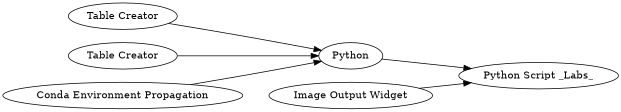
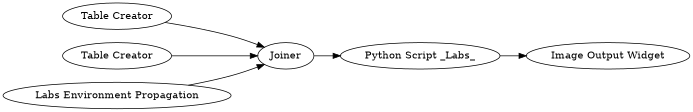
node "Python": label "Python" -> "Joiner"
edge "Image Output Widget" -> "Python Script _Labs_": reversed
node "Conda Environment Propagation": label "Conda Environment Propagation" -> "Labs Environment Propagation"
